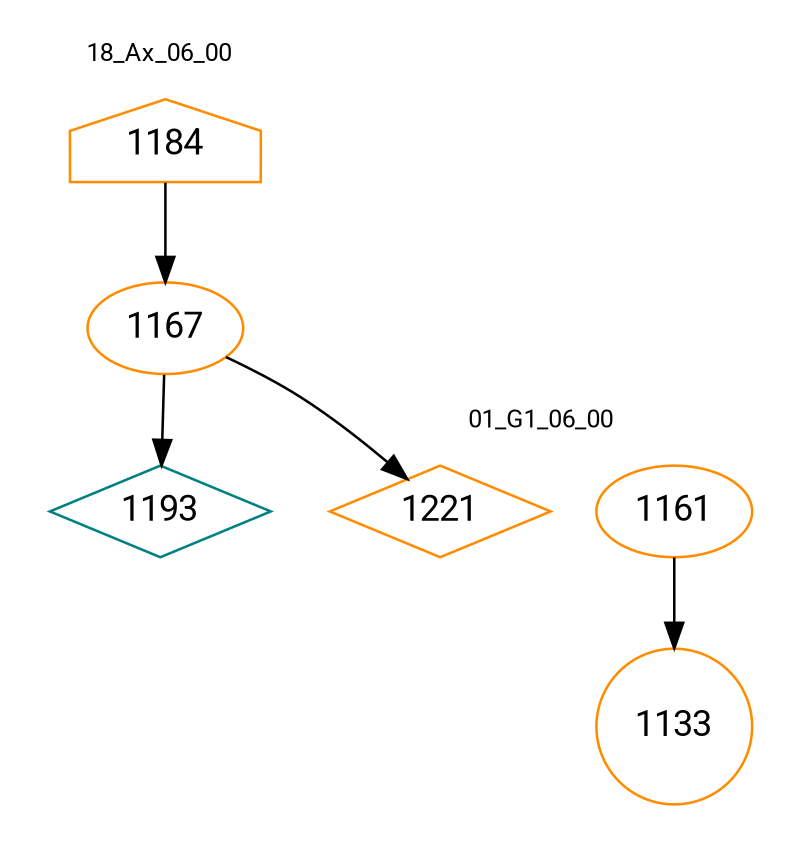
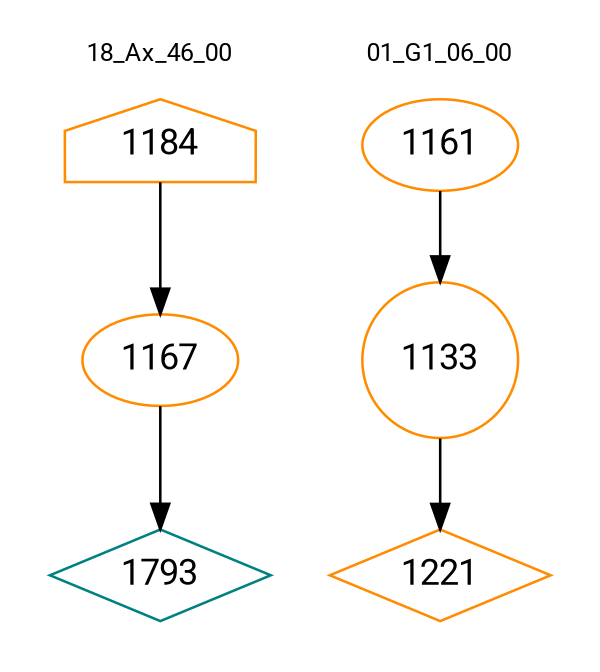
cluster "18_Ax_06_00": label "18_Ax_06_00" -> "18_Ax_46_00"
edge "1167" -> "1221": now "1133" -> "1221"
node "1193": label "1193" -> "1793"
